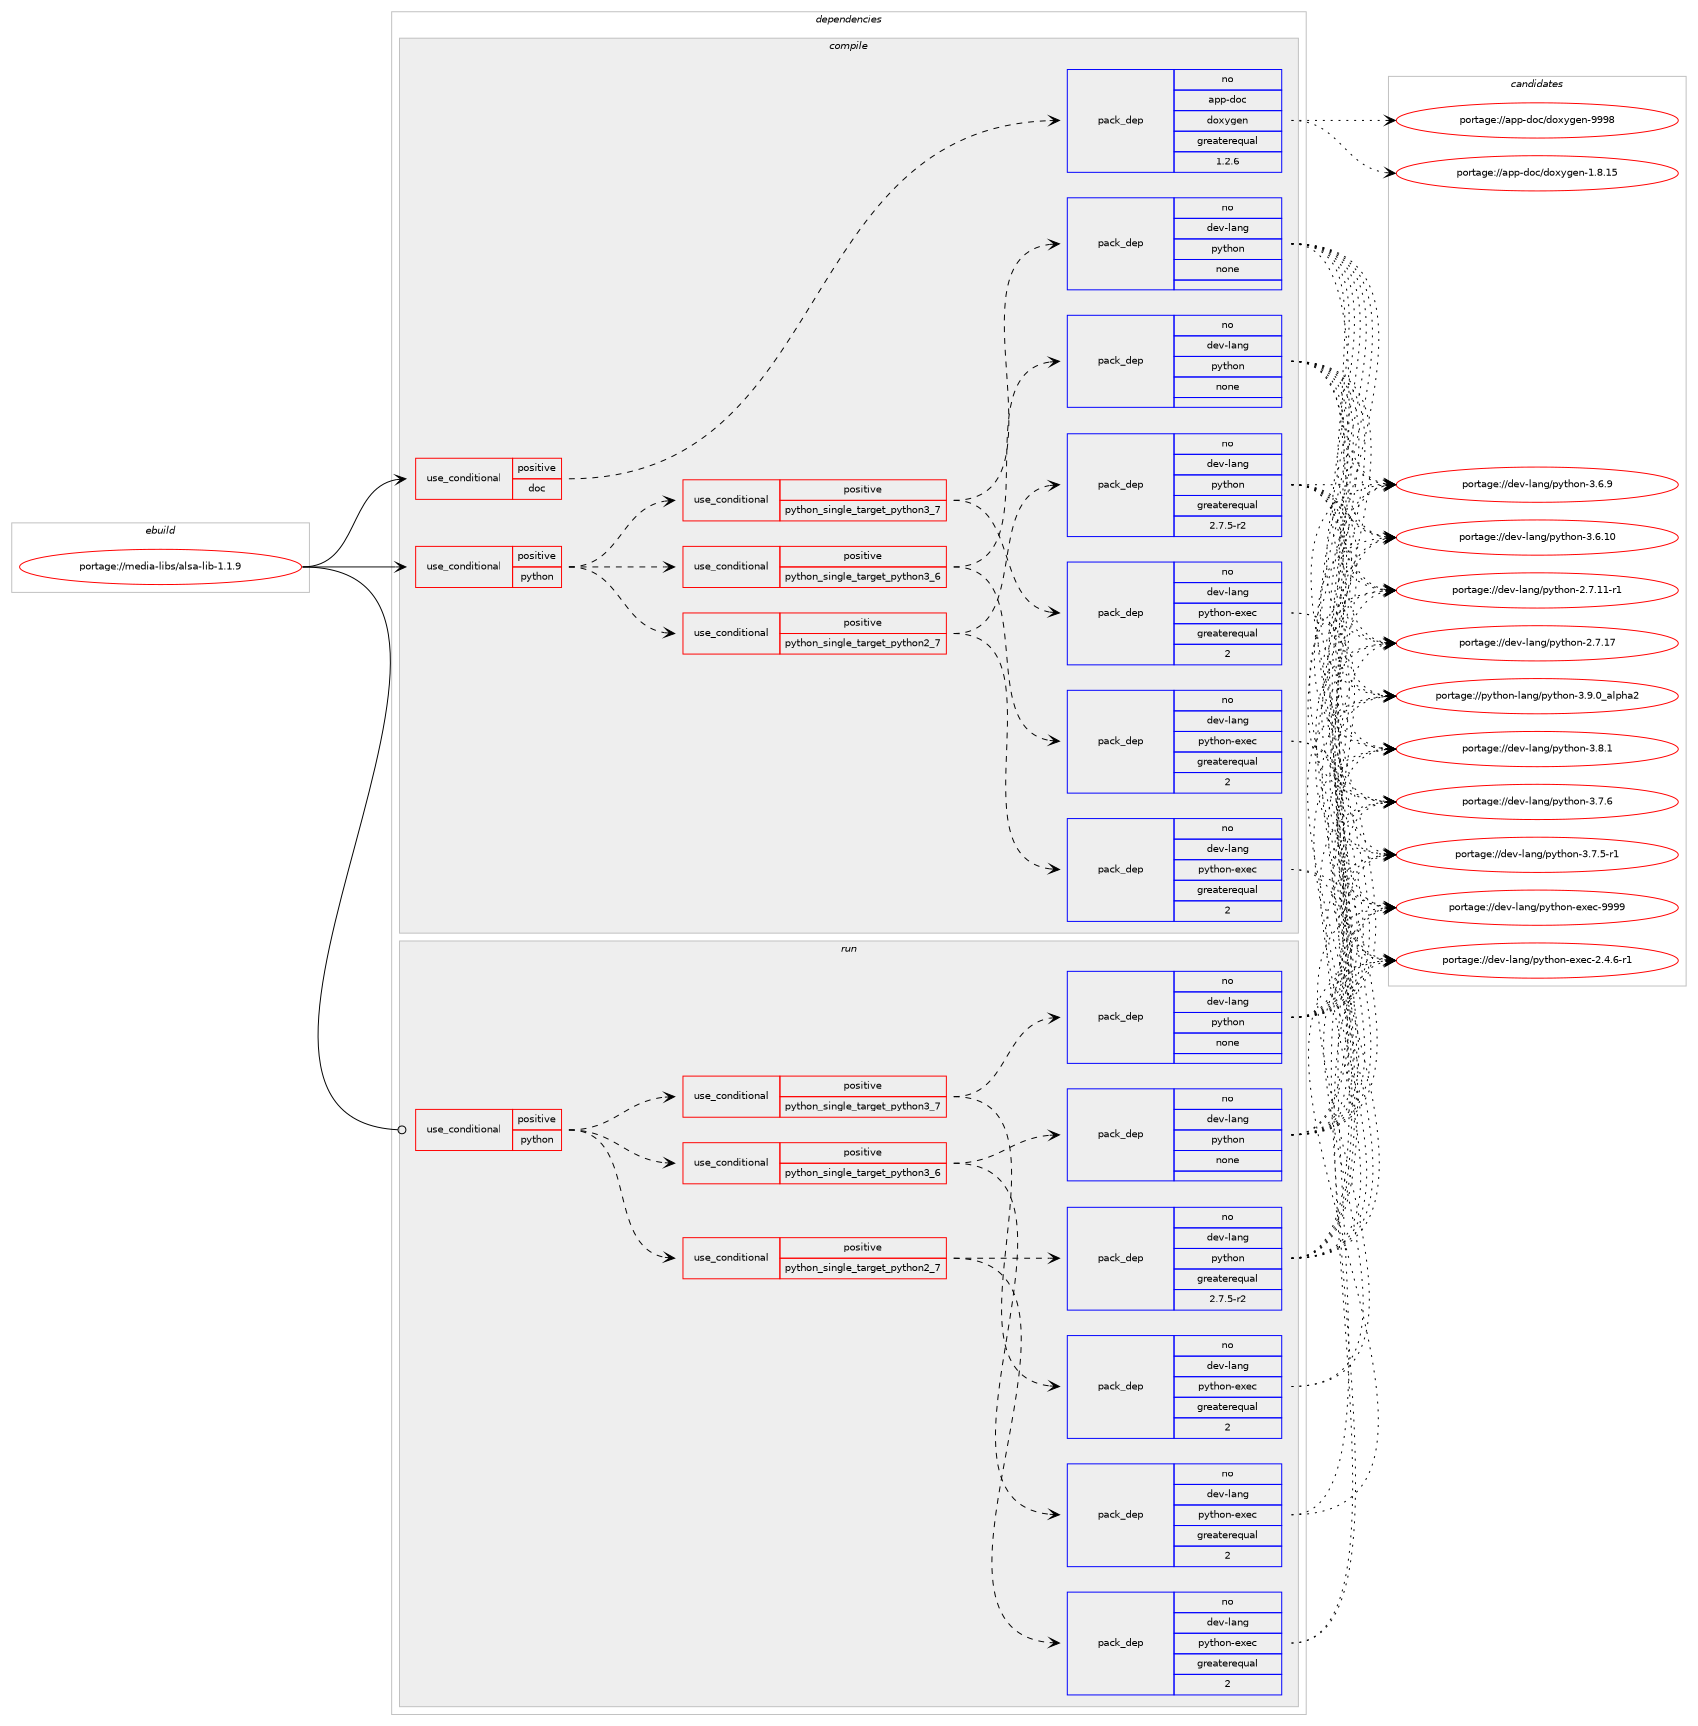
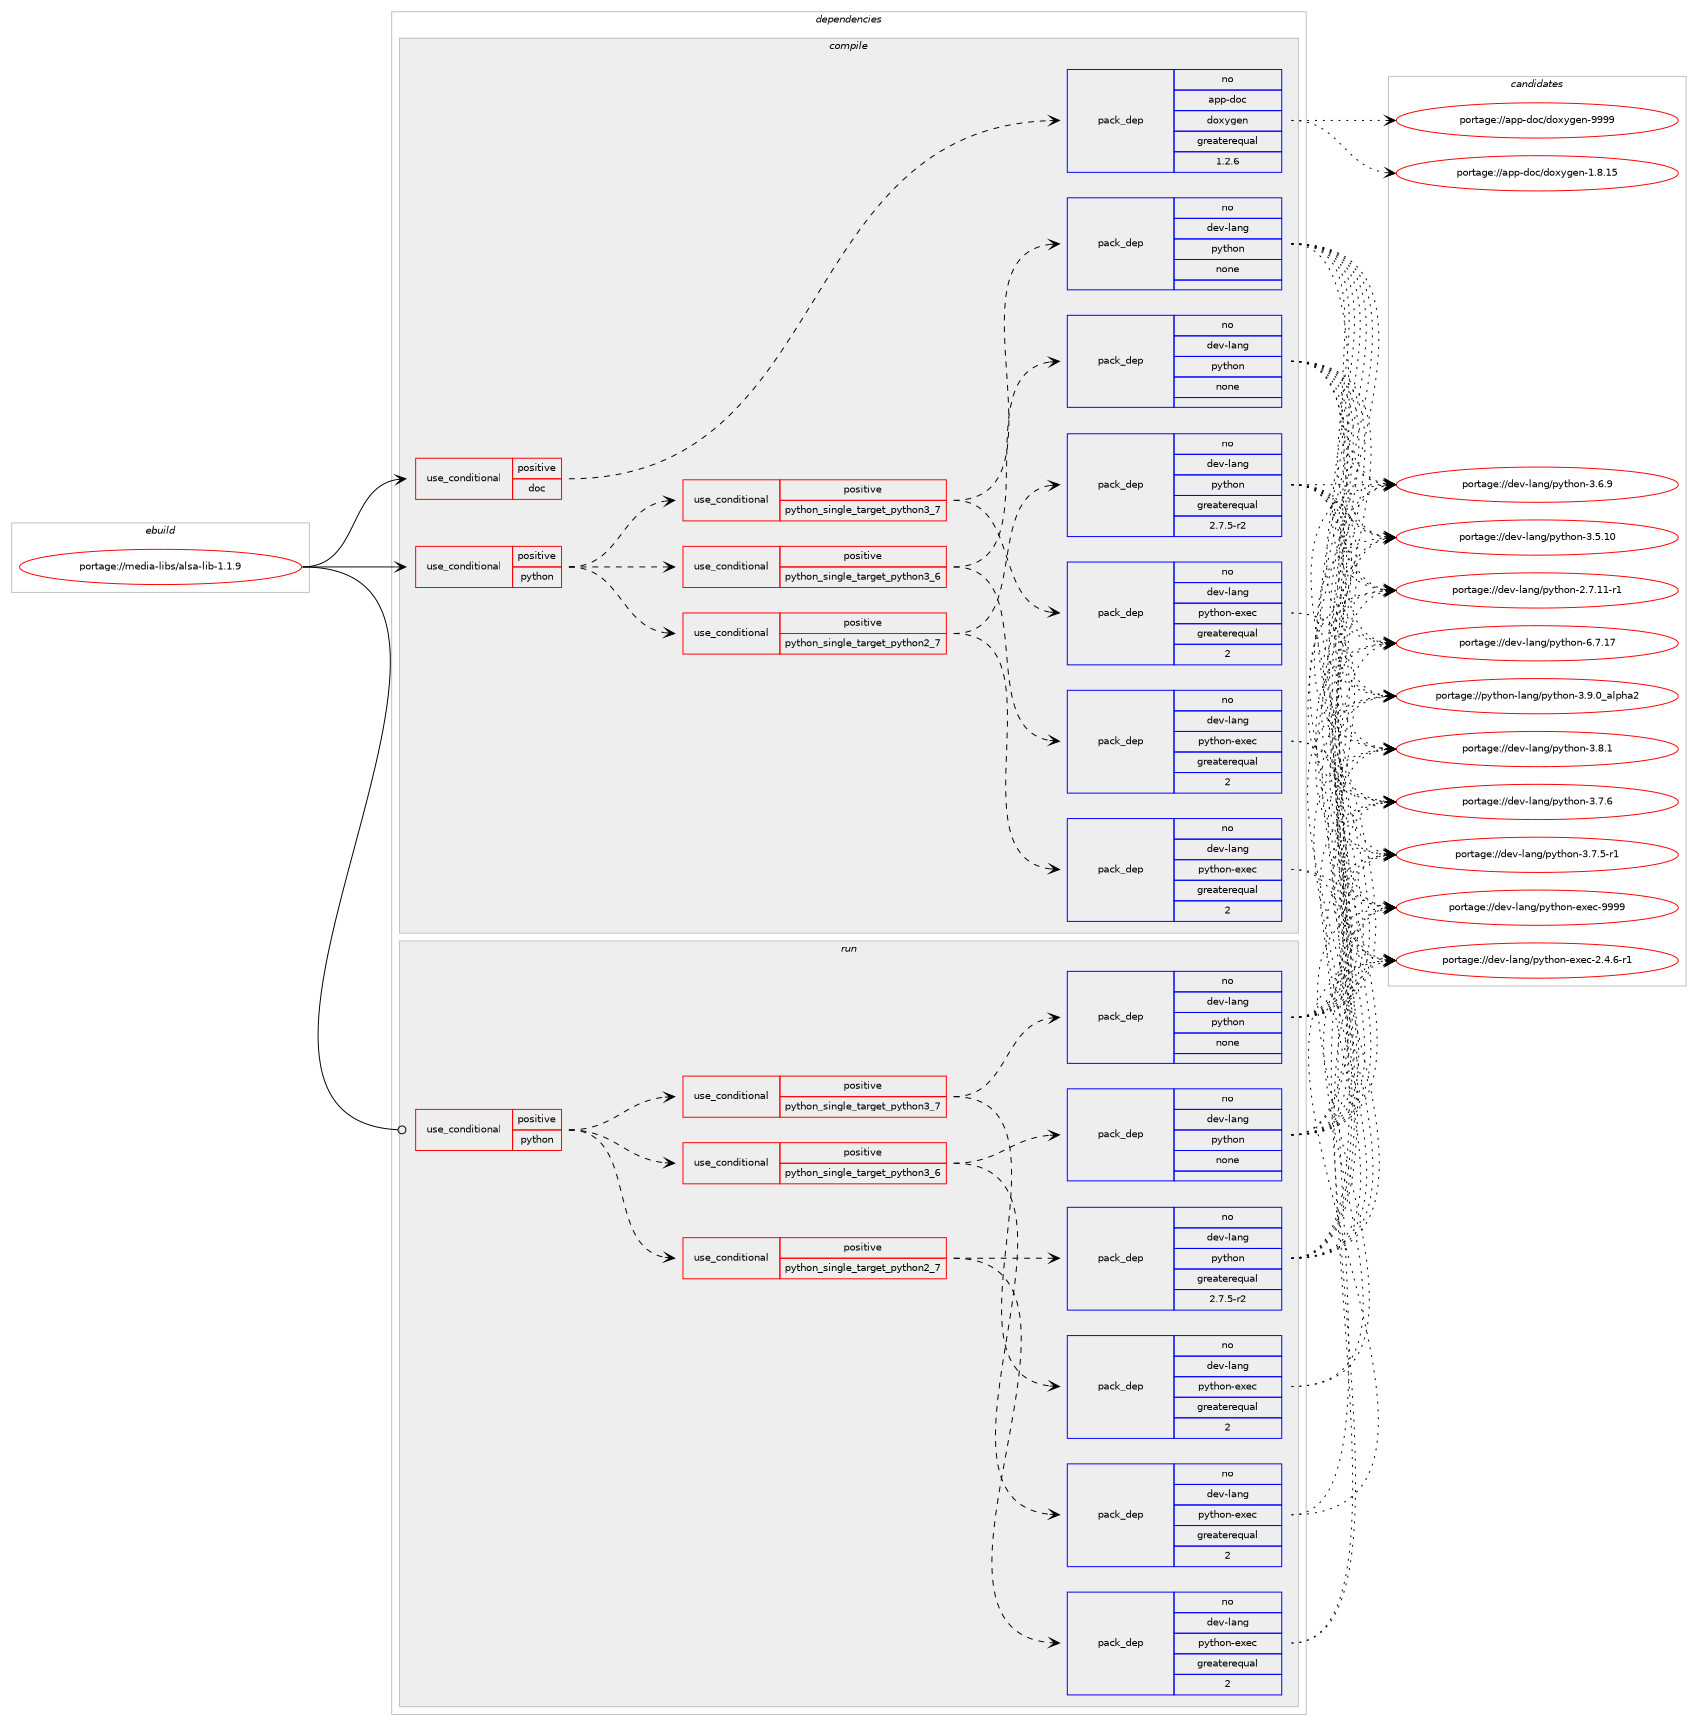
node "portage://app-doc/doxygen-9998": label "portage://app-doc/doxygen-9998" -> "portage://app-doc/doxygen-9999"
node "portage://dev-lang/python-3.6.10": label "portage://dev-lang/python-3.6.10" -> "portage://dev-lang/python-3.5.10"
node "portage://dev-lang/python-2.7.17": label "portage://dev-lang/python-2.7.17" -> "portage://dev-lang/python-6.7.17"
